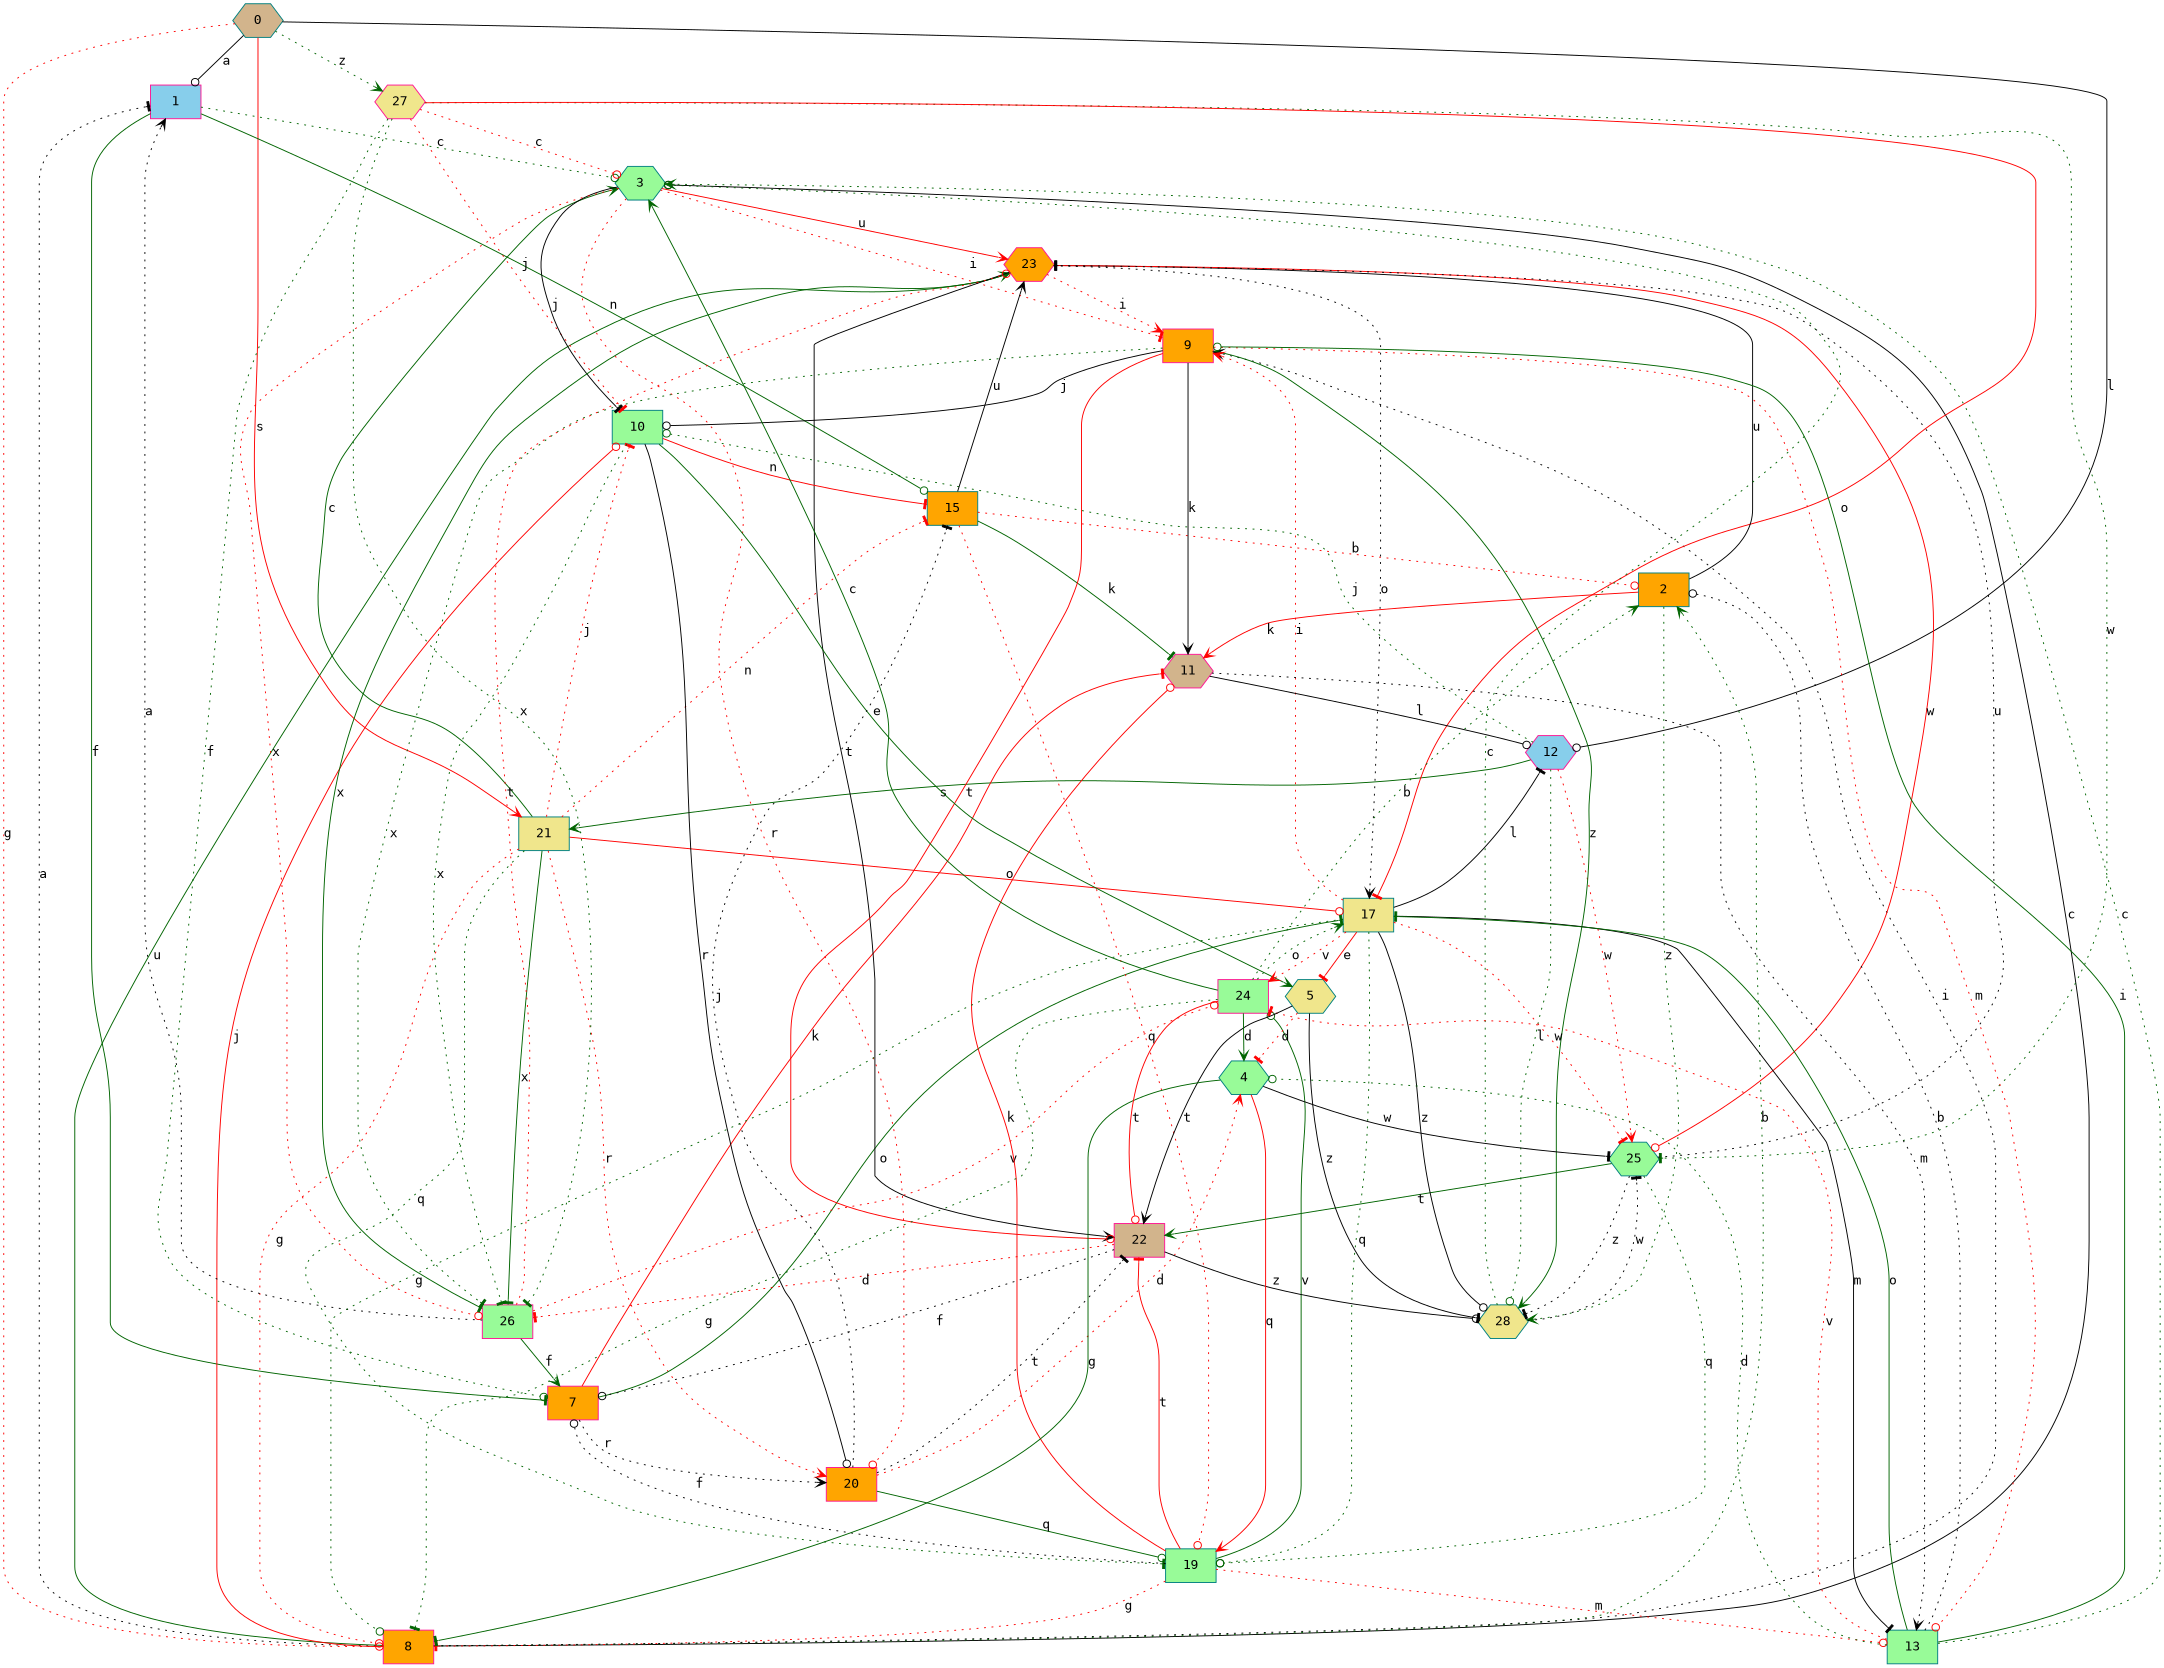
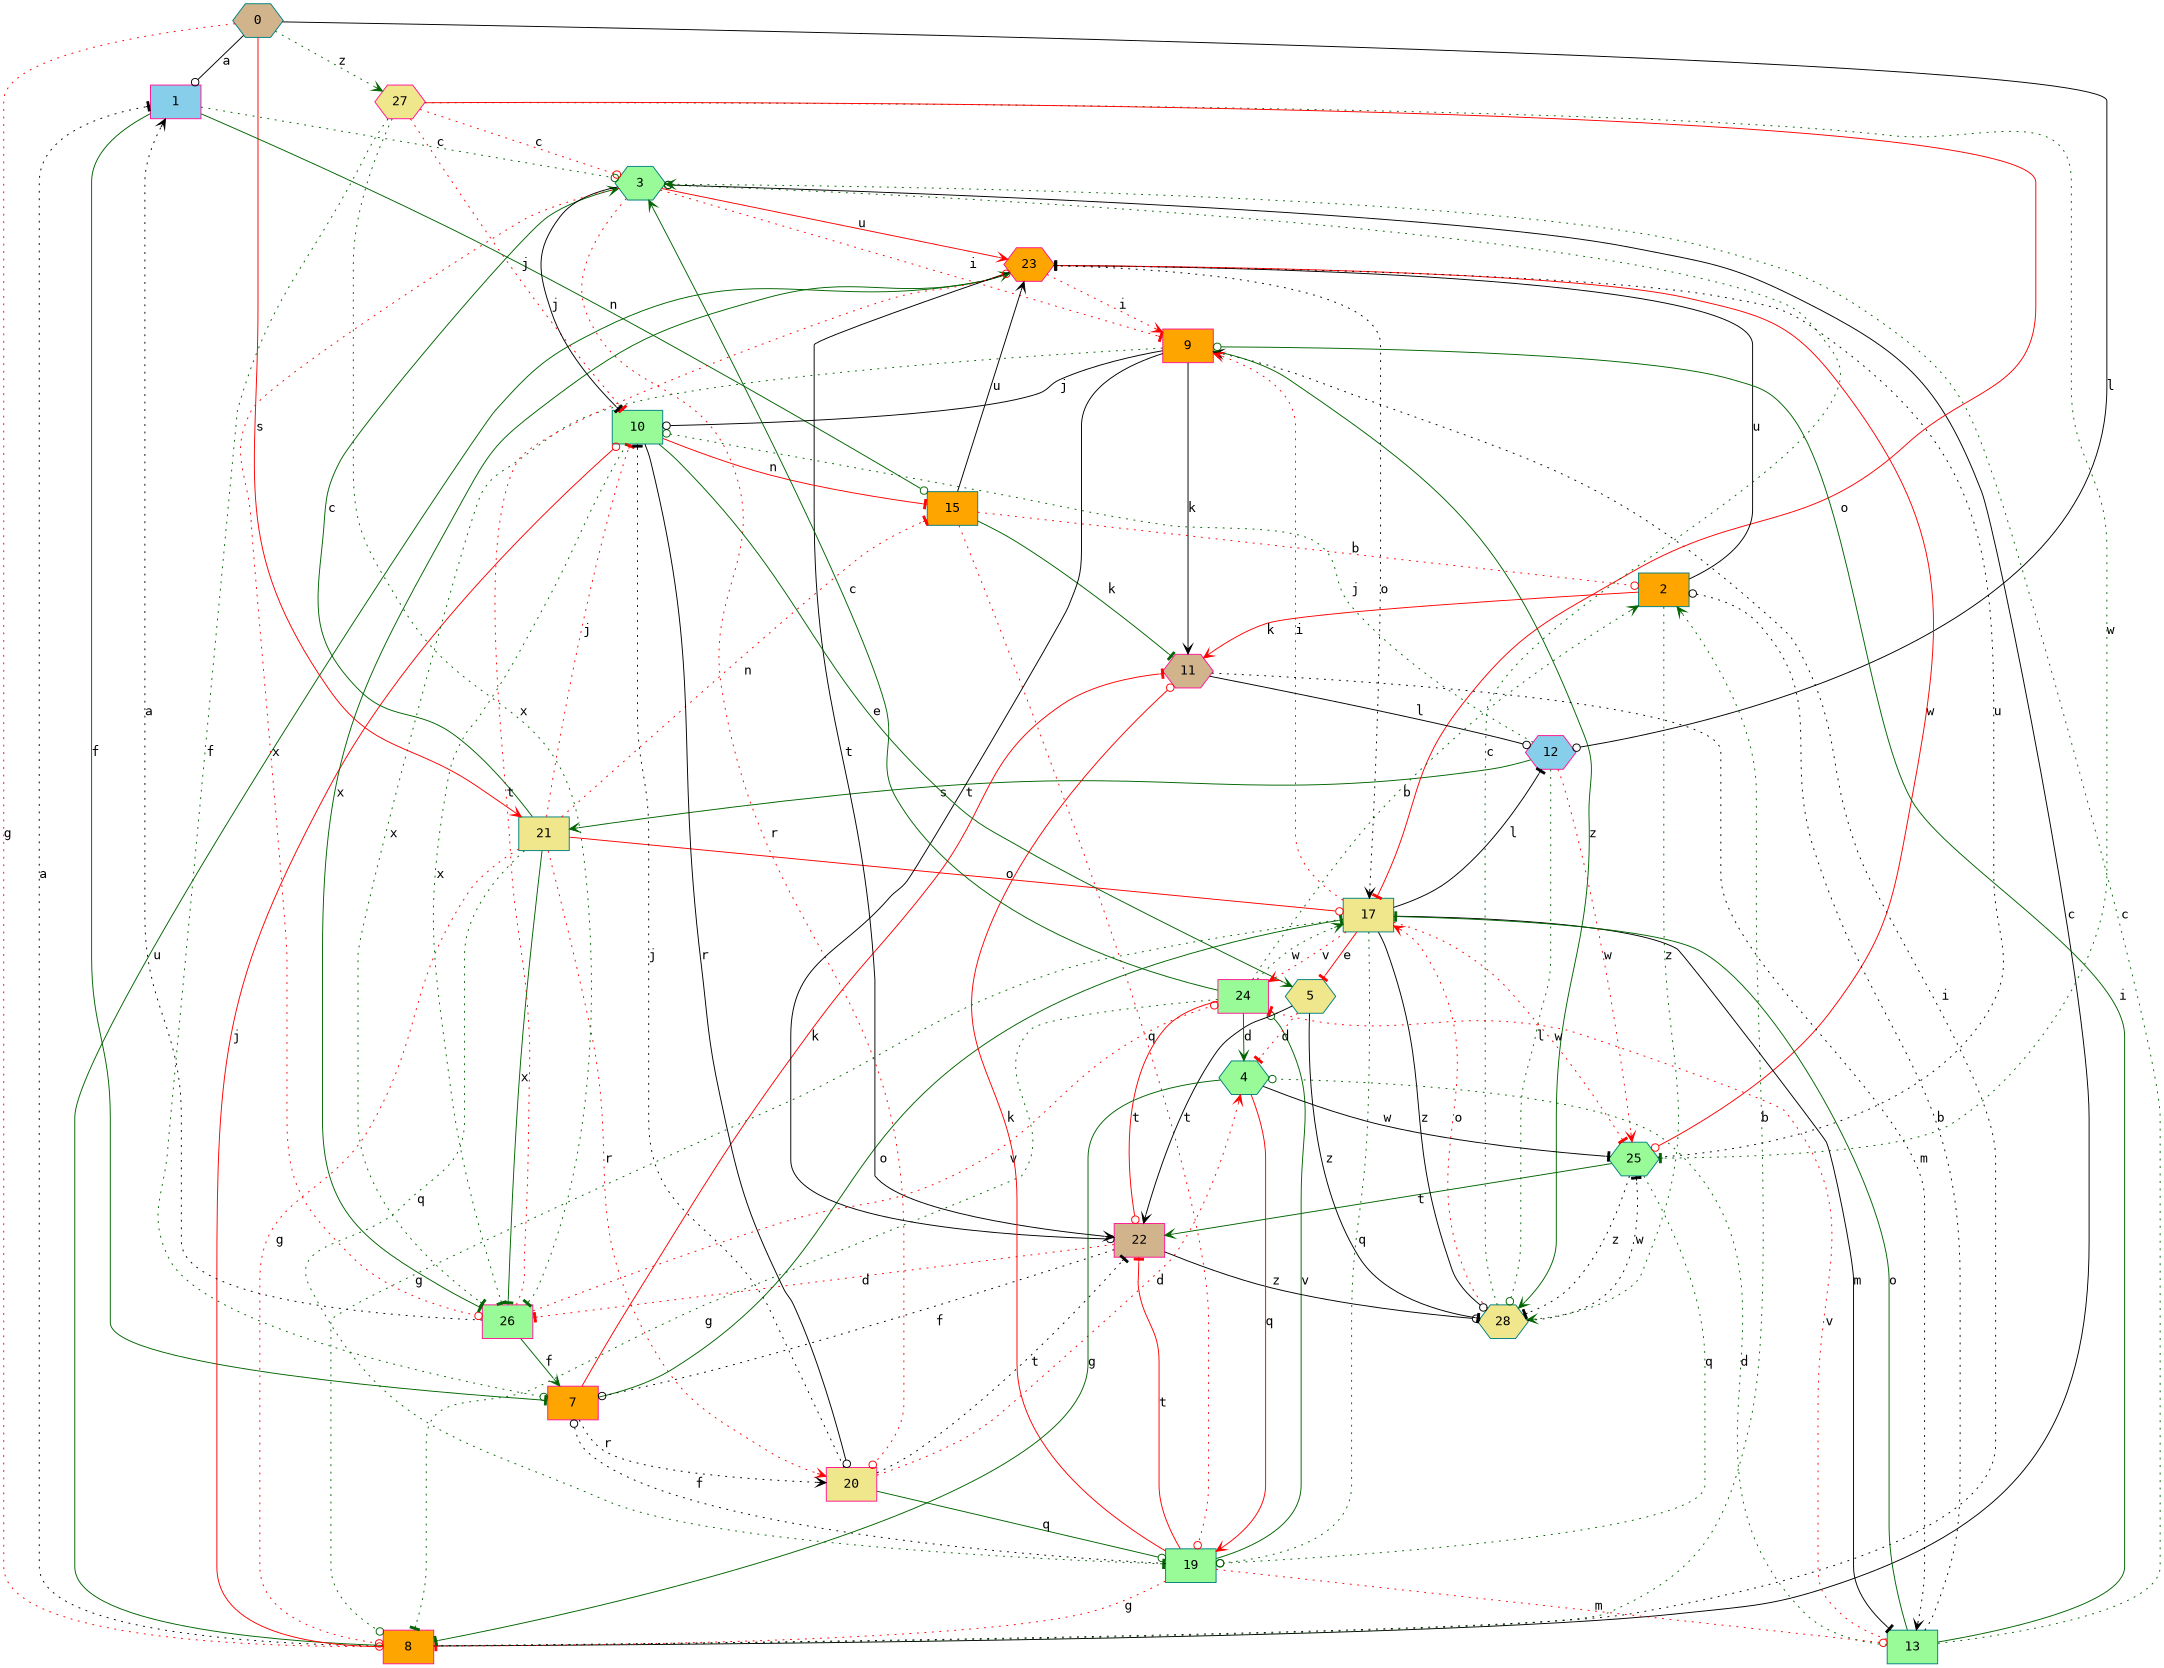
edge "9" -> "13": removed, label "m"
edge "9" -> "22": color red -> black
edge "24" -> "17": label "o" -> "w"
edge "20" -> "15": now "20" -> "10"
edge "28" -> "17": added, label "o"
node "20": fillcolor orange -> khaki
